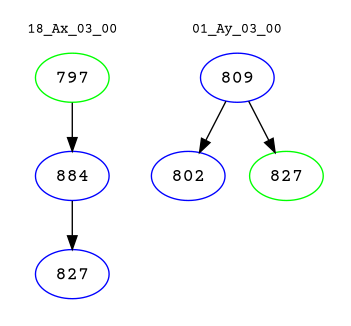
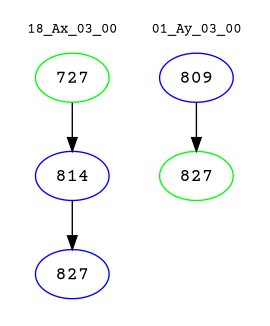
node "797": label "797" -> "727"
node "884": label "884" -> "814"
node "802": removed
